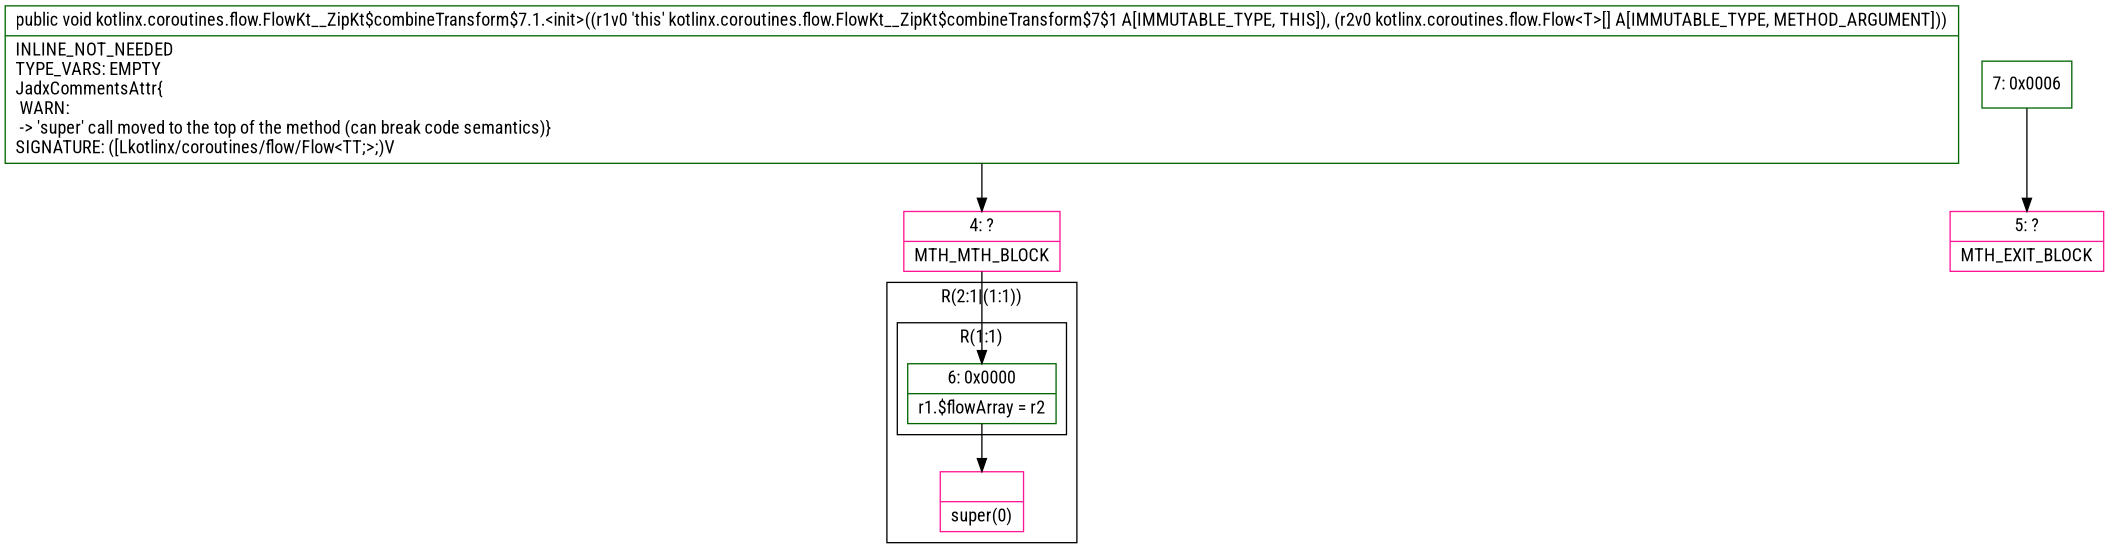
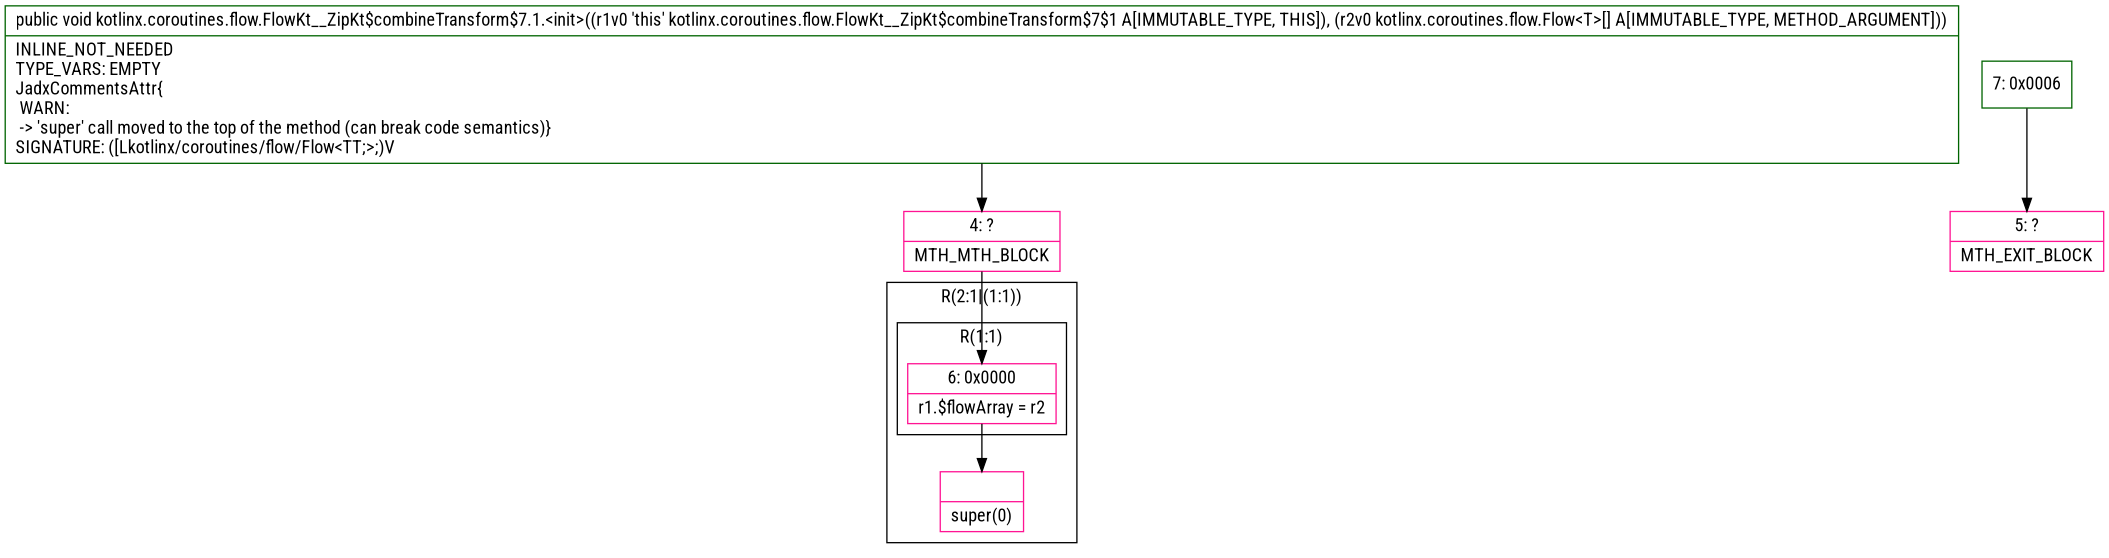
node "6: 0x0000": color darkgreen -> deeppink
